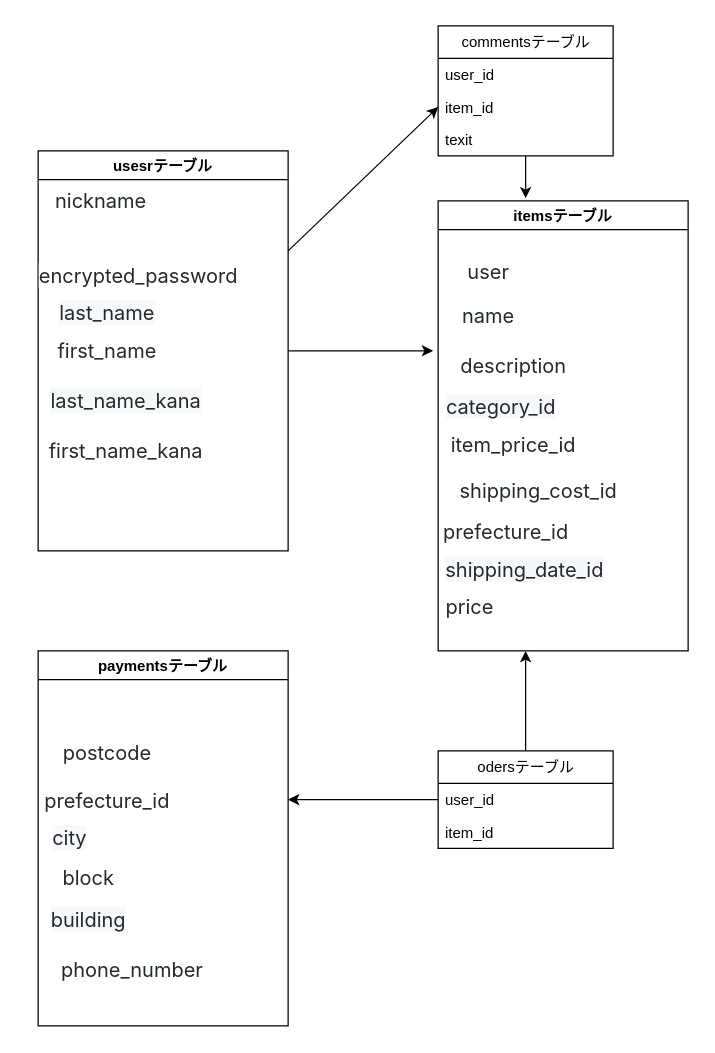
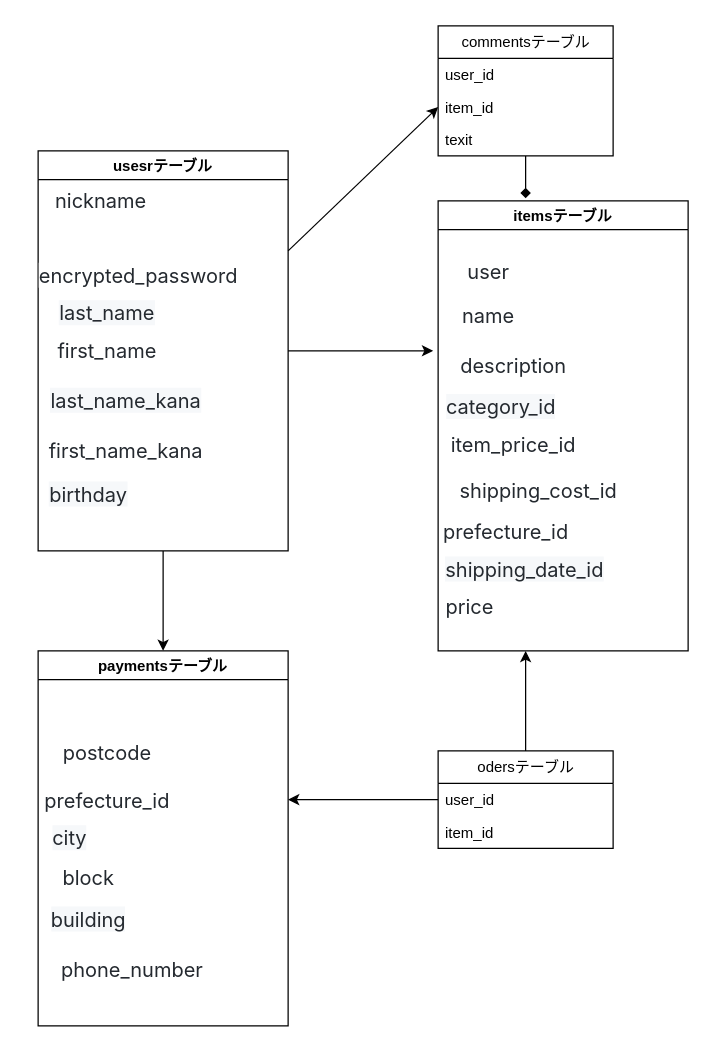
edge "commentsテーブル" -> "itemsテーブル": arrowhead classic -> diamond
node "birthday": added
edge "usesrテーブル" -> "paymentsテーブル": added
